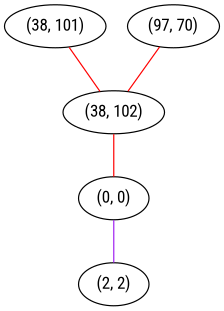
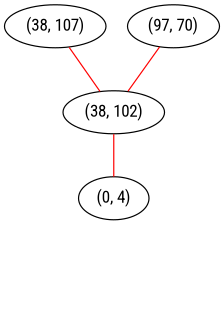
node "(38, 101)": label "(38, 101)" -> "(38, 107)"
node "(0, 0)": label "(0, 0)" -> "(0, 4)"
node "(2, 2)": removed
